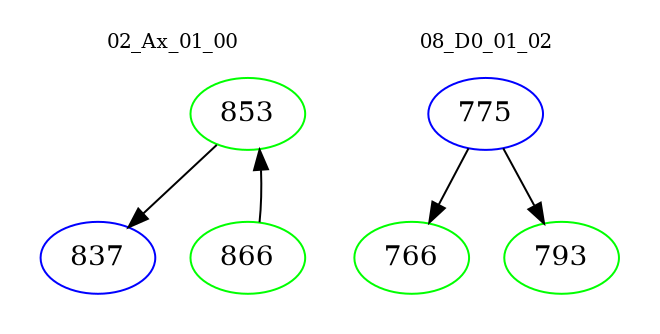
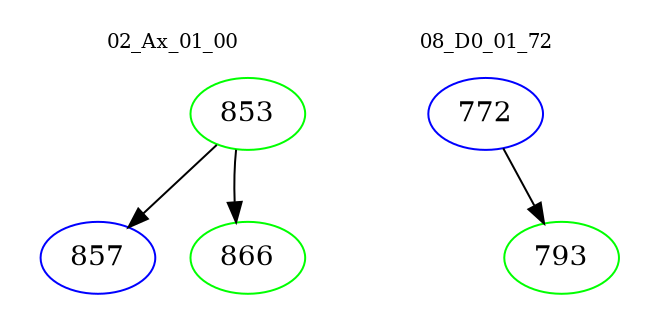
cluster "08_D0_01_02": label "08_D0_01_02" -> "08_D0_01_72"
node "775": label "775" -> "772"
edge "866" -> "853": reversed
node "837": label "837" -> "857"
node "766": removed
